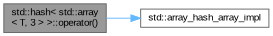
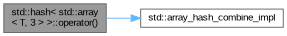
node "std::array_hash_array_impl": label "std::array_hash_array_impl" -> "std::array_hash_combine_impl"
